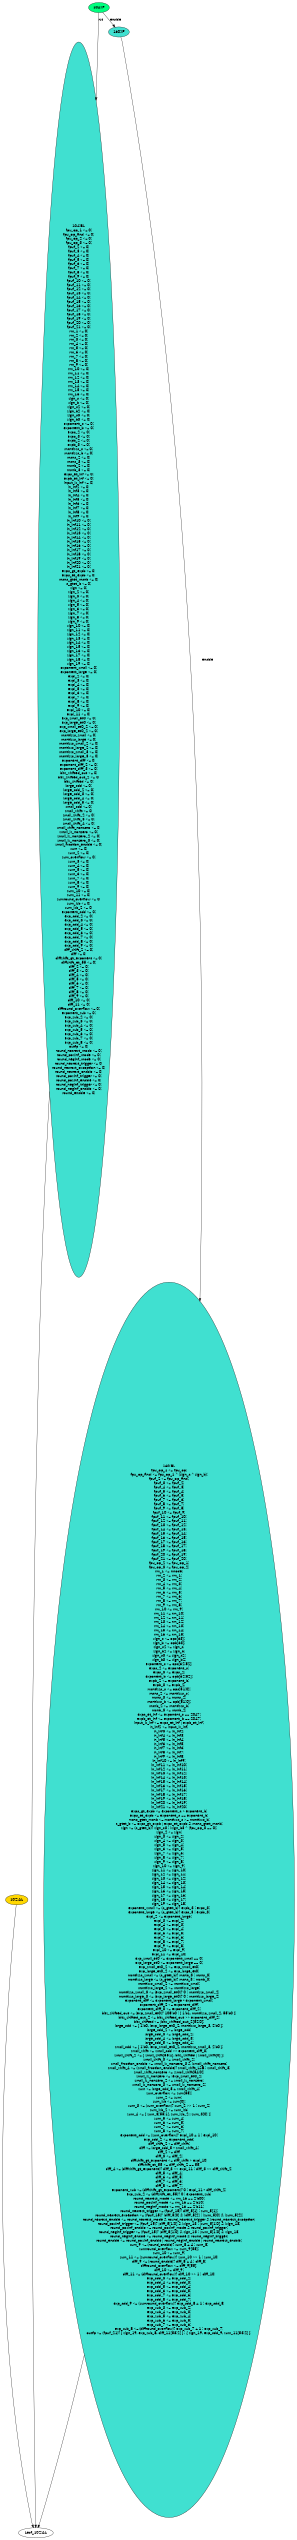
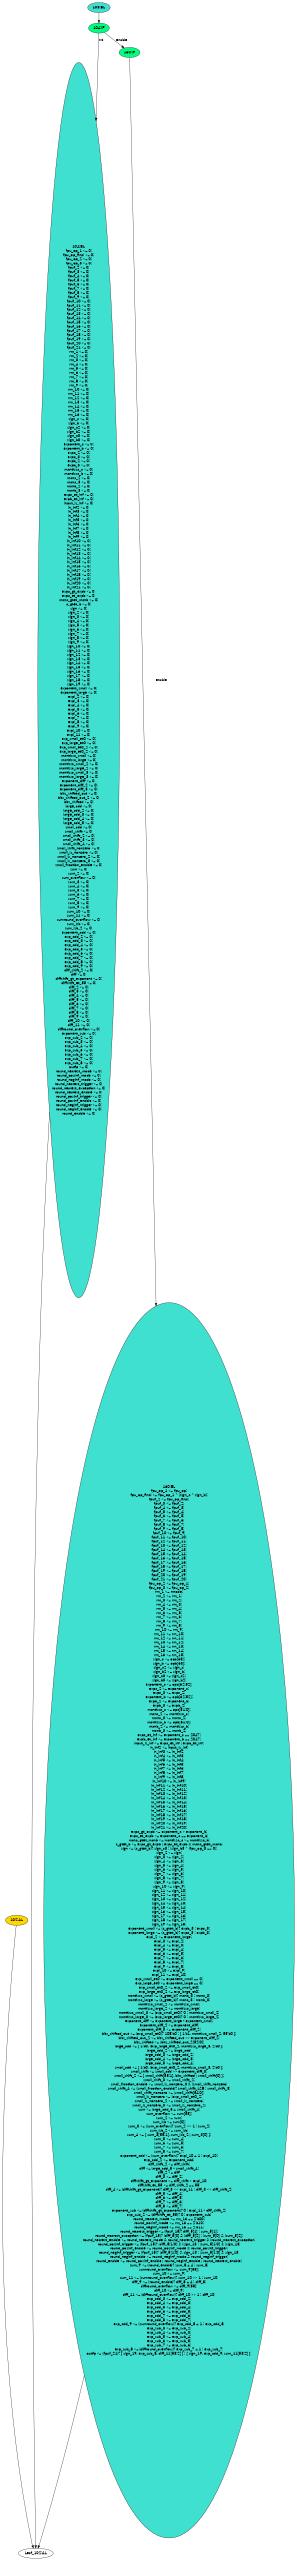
node "103:BL": added
node "160:IF": fillcolor turquoise -> springgreen
